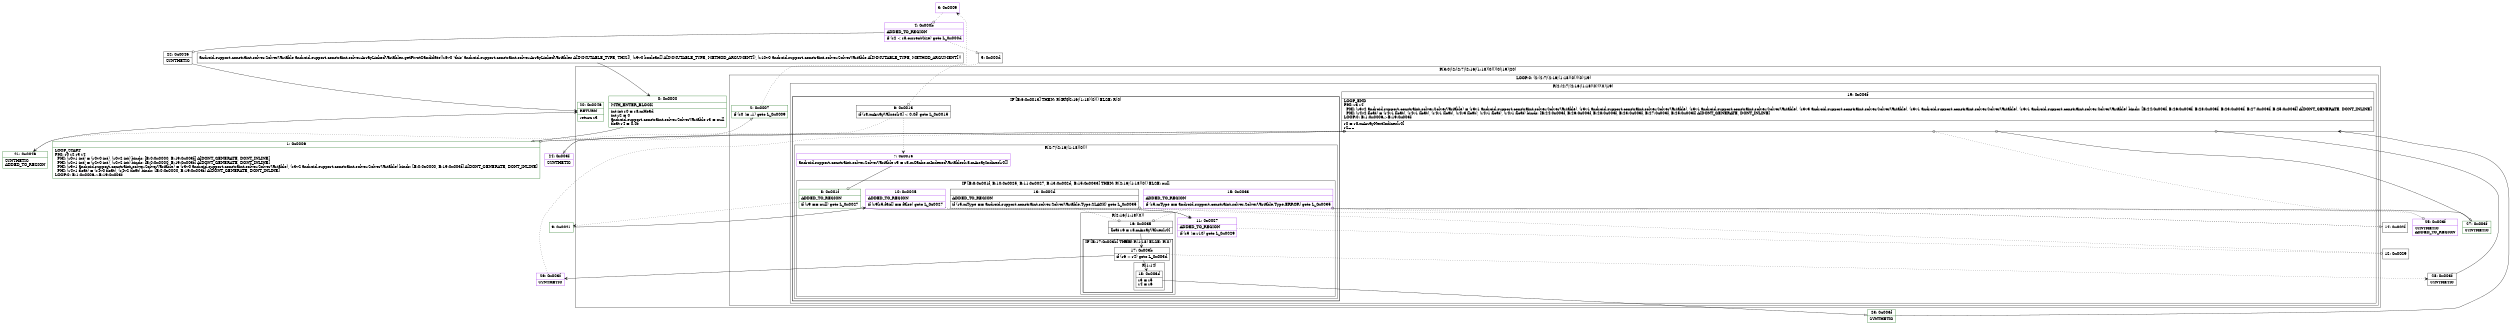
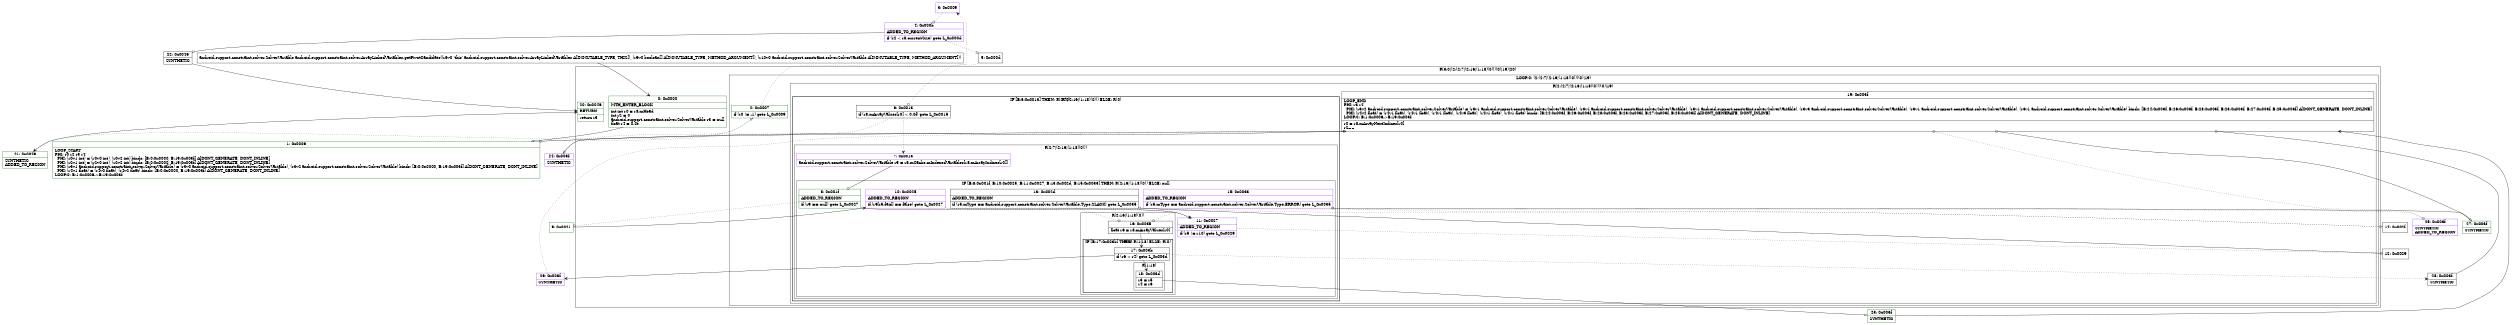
edge "8: 0x001f" -> "9: 0x0021": arrowhead vee -> odot
edge "12: 0x0029" -> "13: 0x002d": style dotted -> solid
cluster "R(1:14)": label "R(1:14)" -> "R(1:18)"
